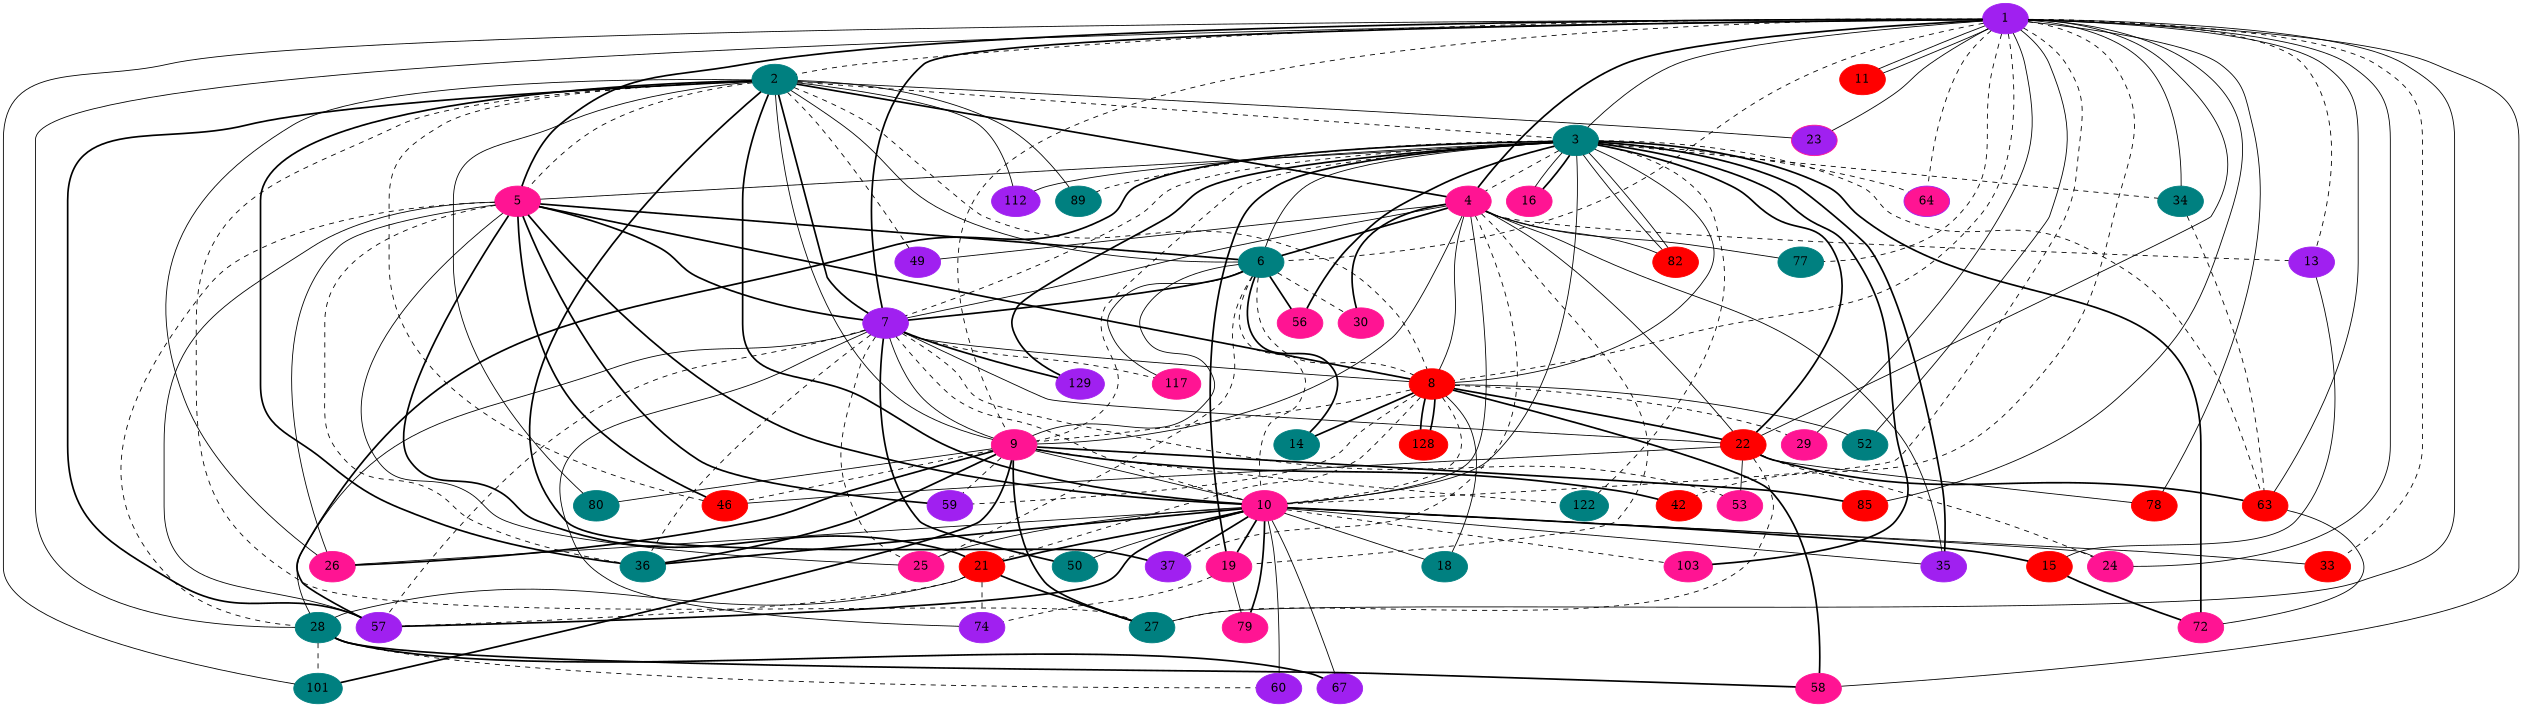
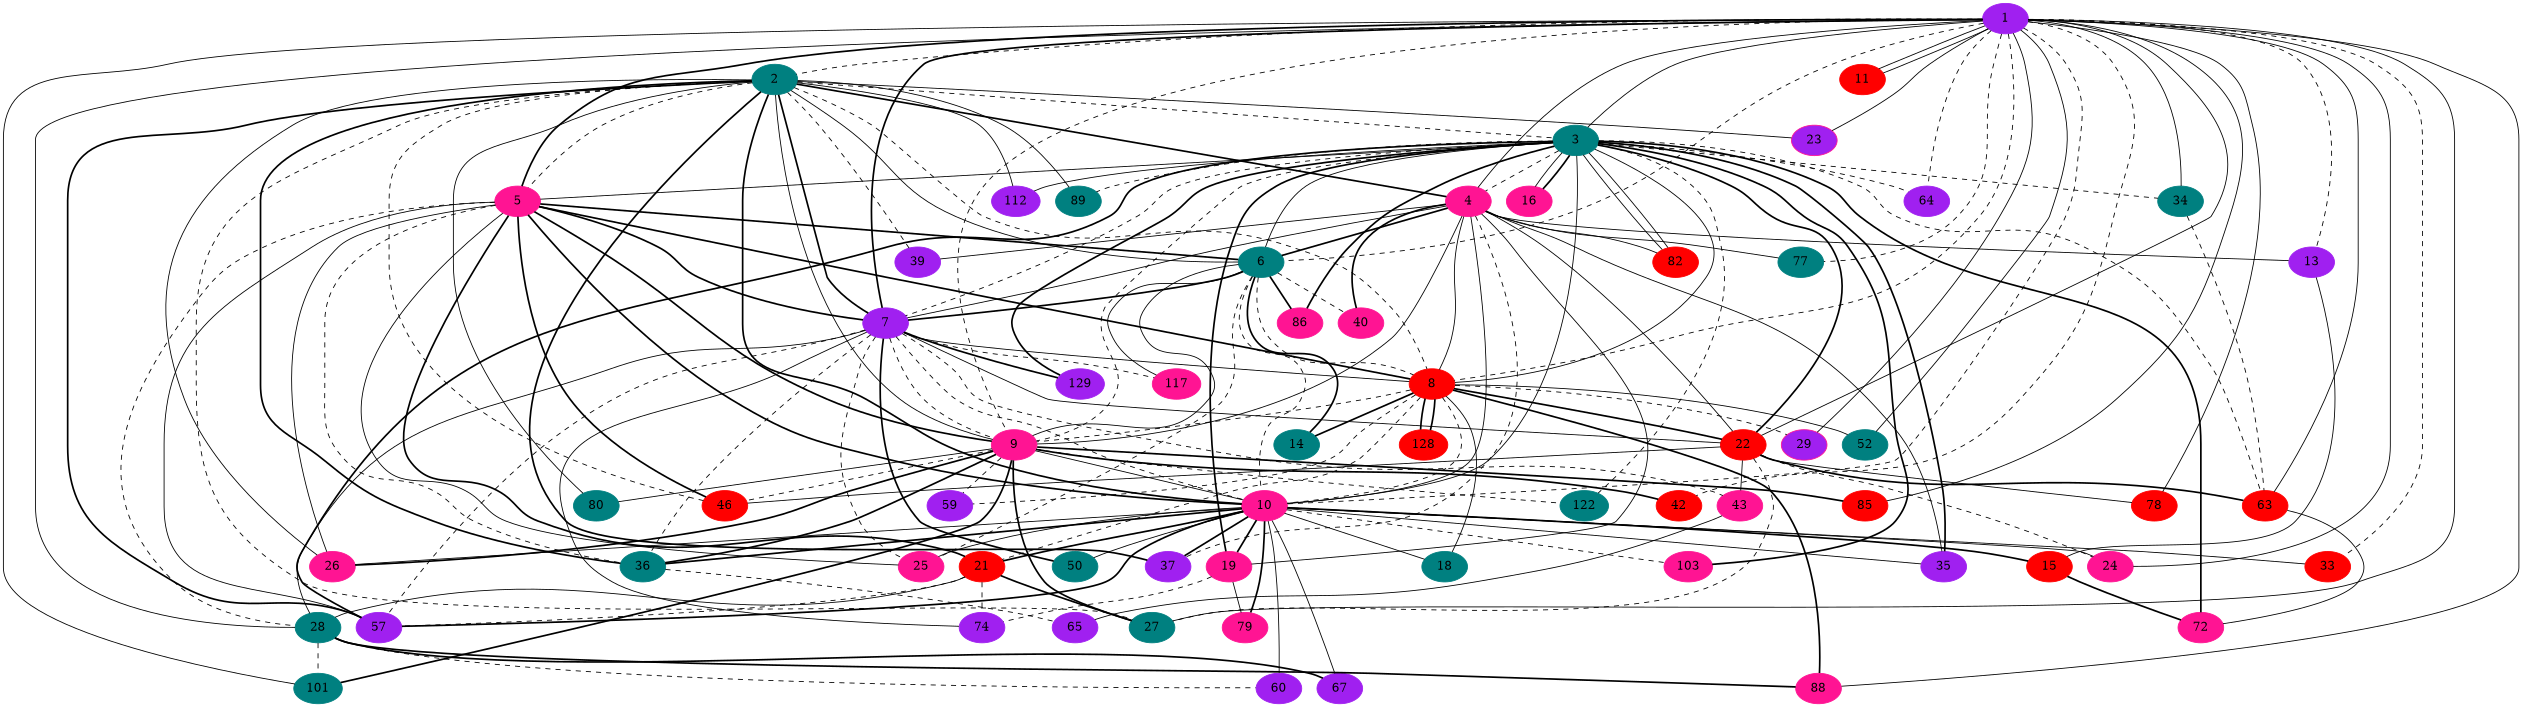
edge "1" -- "4": style bold -> solid
node "64": fillcolor deeppink -> purple
edge "4" -- "13": style dashed -> solid
node "49": label "49" -> "39"
node "56": label "56" -> "86"
node "30": label "30" -> "40"
edge "7" -- "9": style solid -> dashed
edge "5" -- "59": now "5" -- "9"
node "29": fillcolor deeppink -> purple
node "53": label "53" -> "43"
edge "4" -- "19": style dashed -> solid
node "65": added
node "58": label "58" -> "88"
